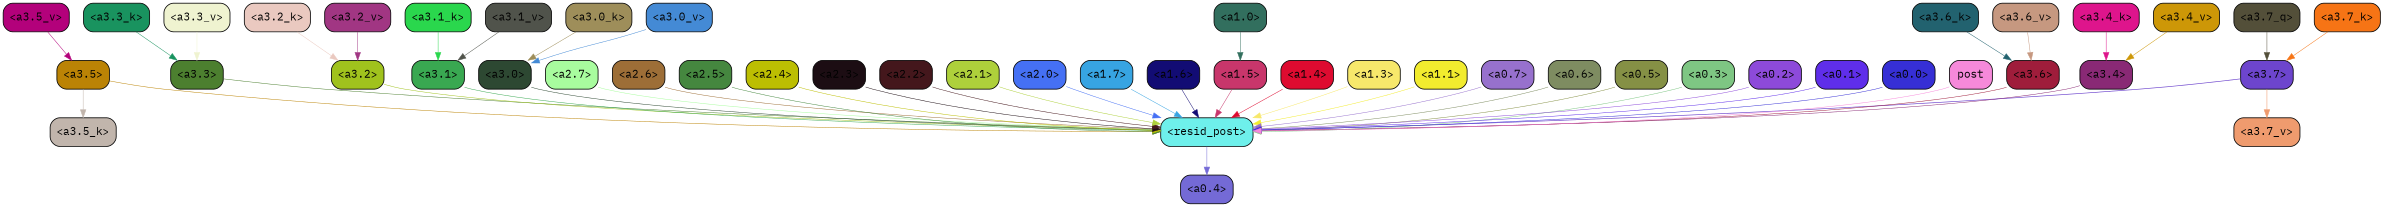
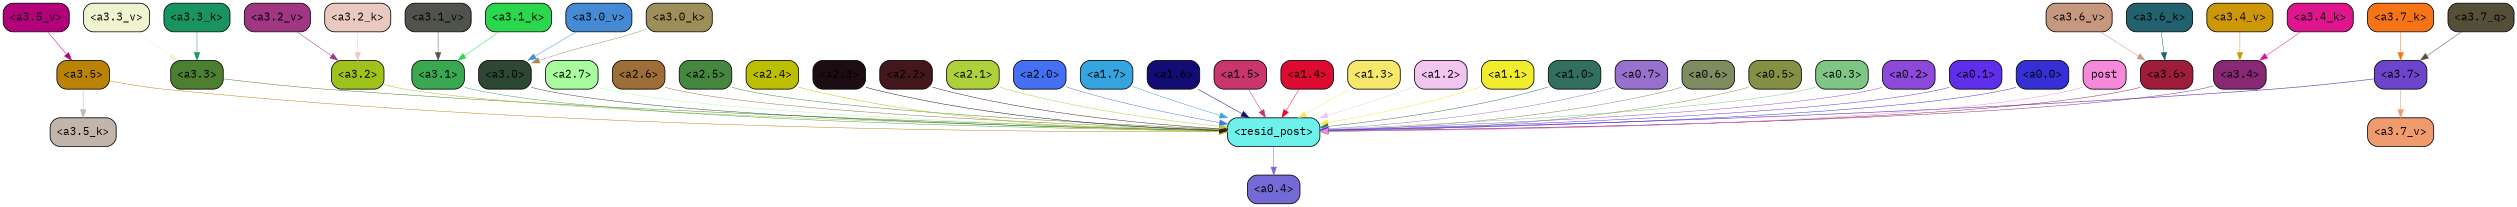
edge "<a1.0>" -> "<a1.5>": now "<a1.0>" -> "<resid_post>"
node "<a1.2>": added
